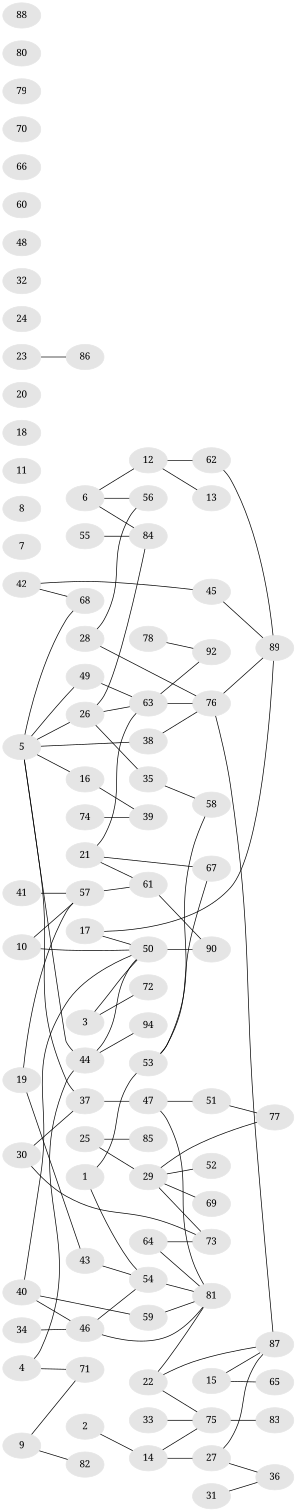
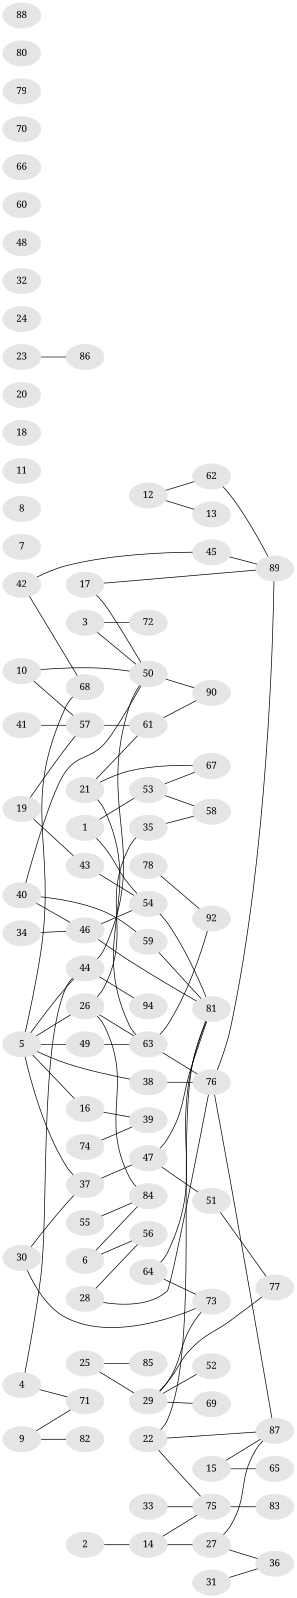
edge "12" -- "6": removed
